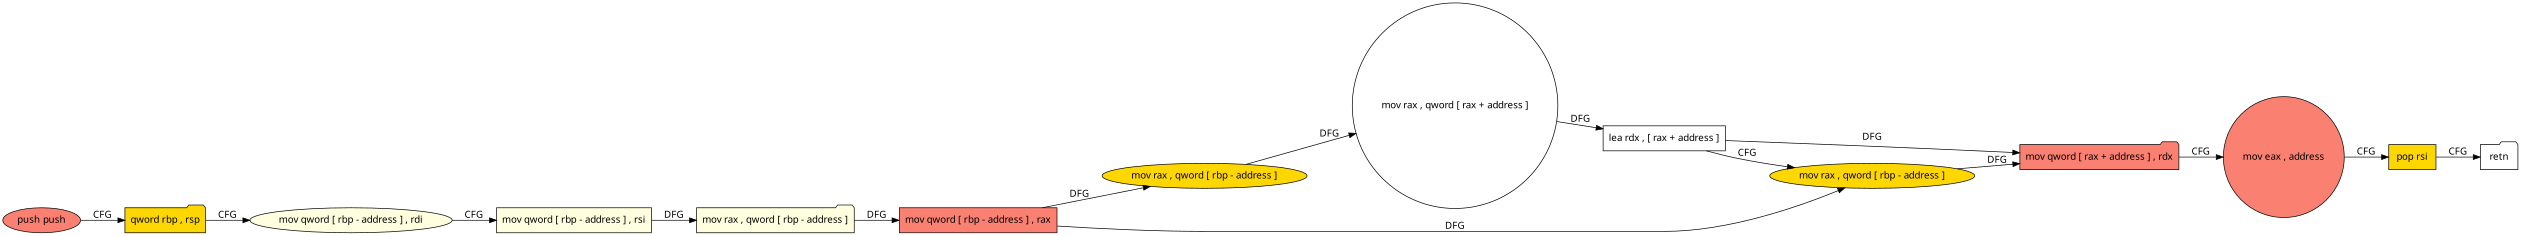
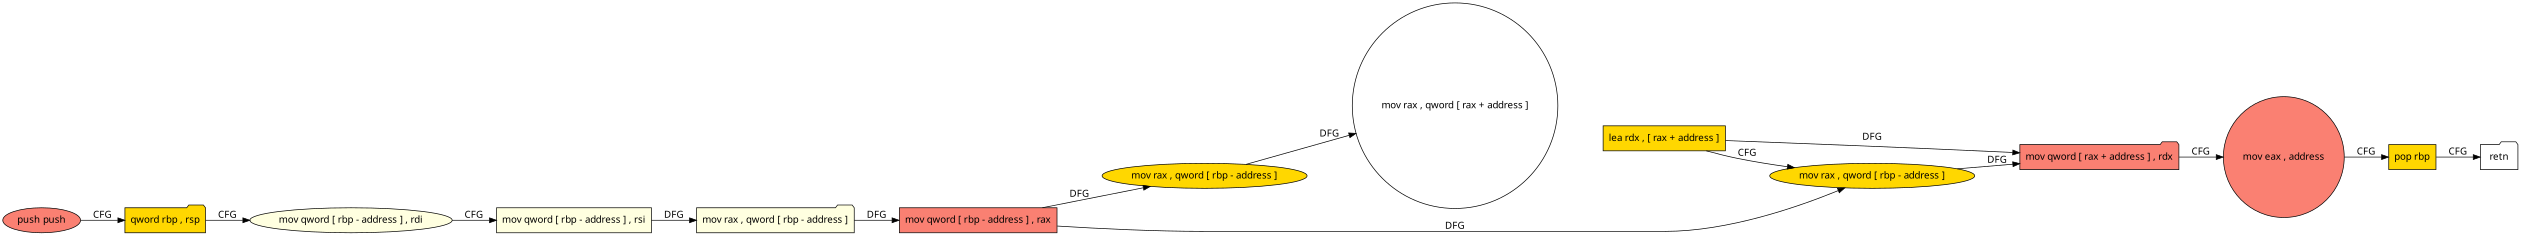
edge "mov rax , qword [ rax + address ]" -> "lea rdx , [ rax + address ]": removed, label "DFG"
node "lea rdx , [ rax + address ]": fillcolor white -> gold
node "pop rsi": label "pop rsi" -> "pop rbp"
